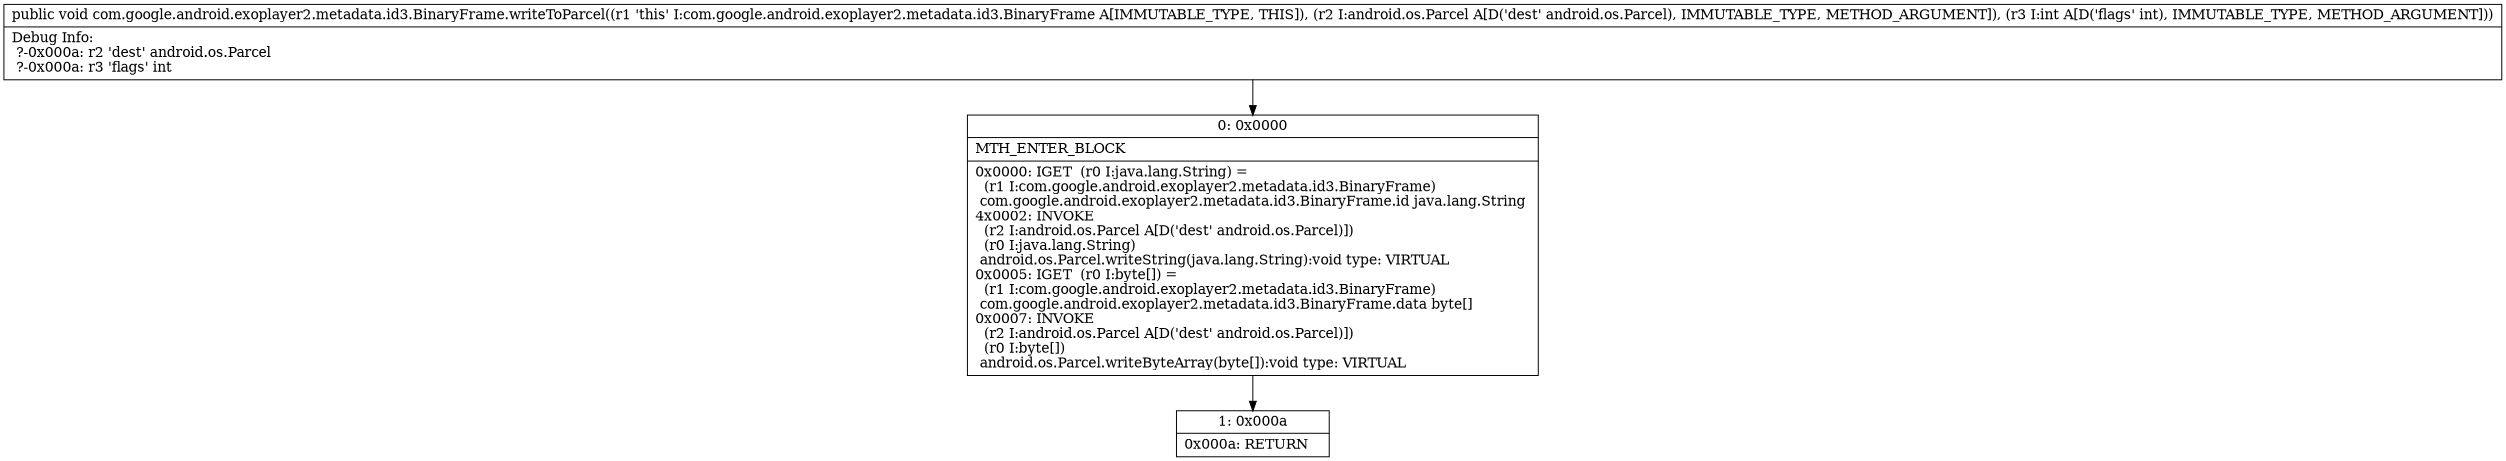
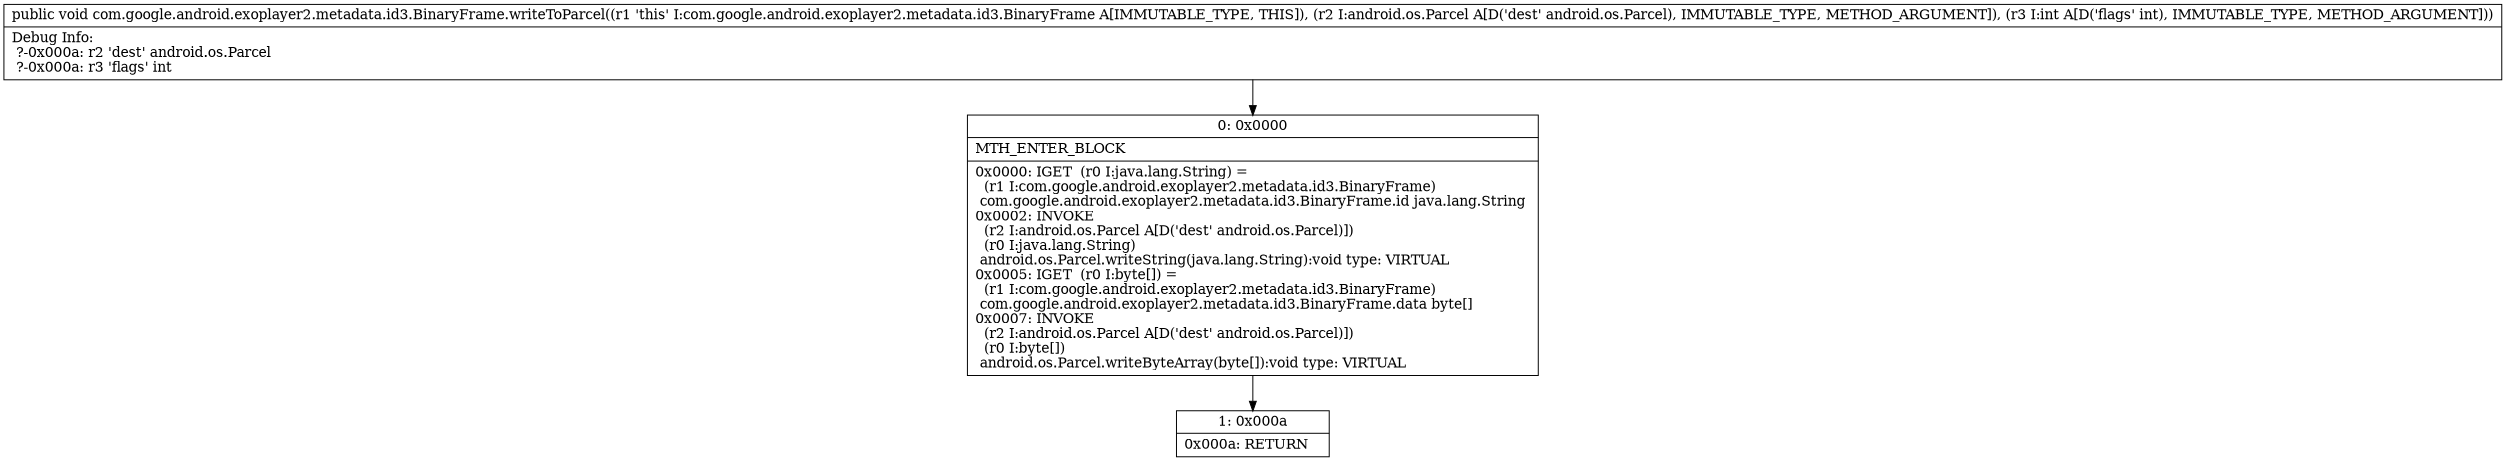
node "0: 0x0000": text "4x0002: INVOKE" -> "0x0002: INVOKE"
